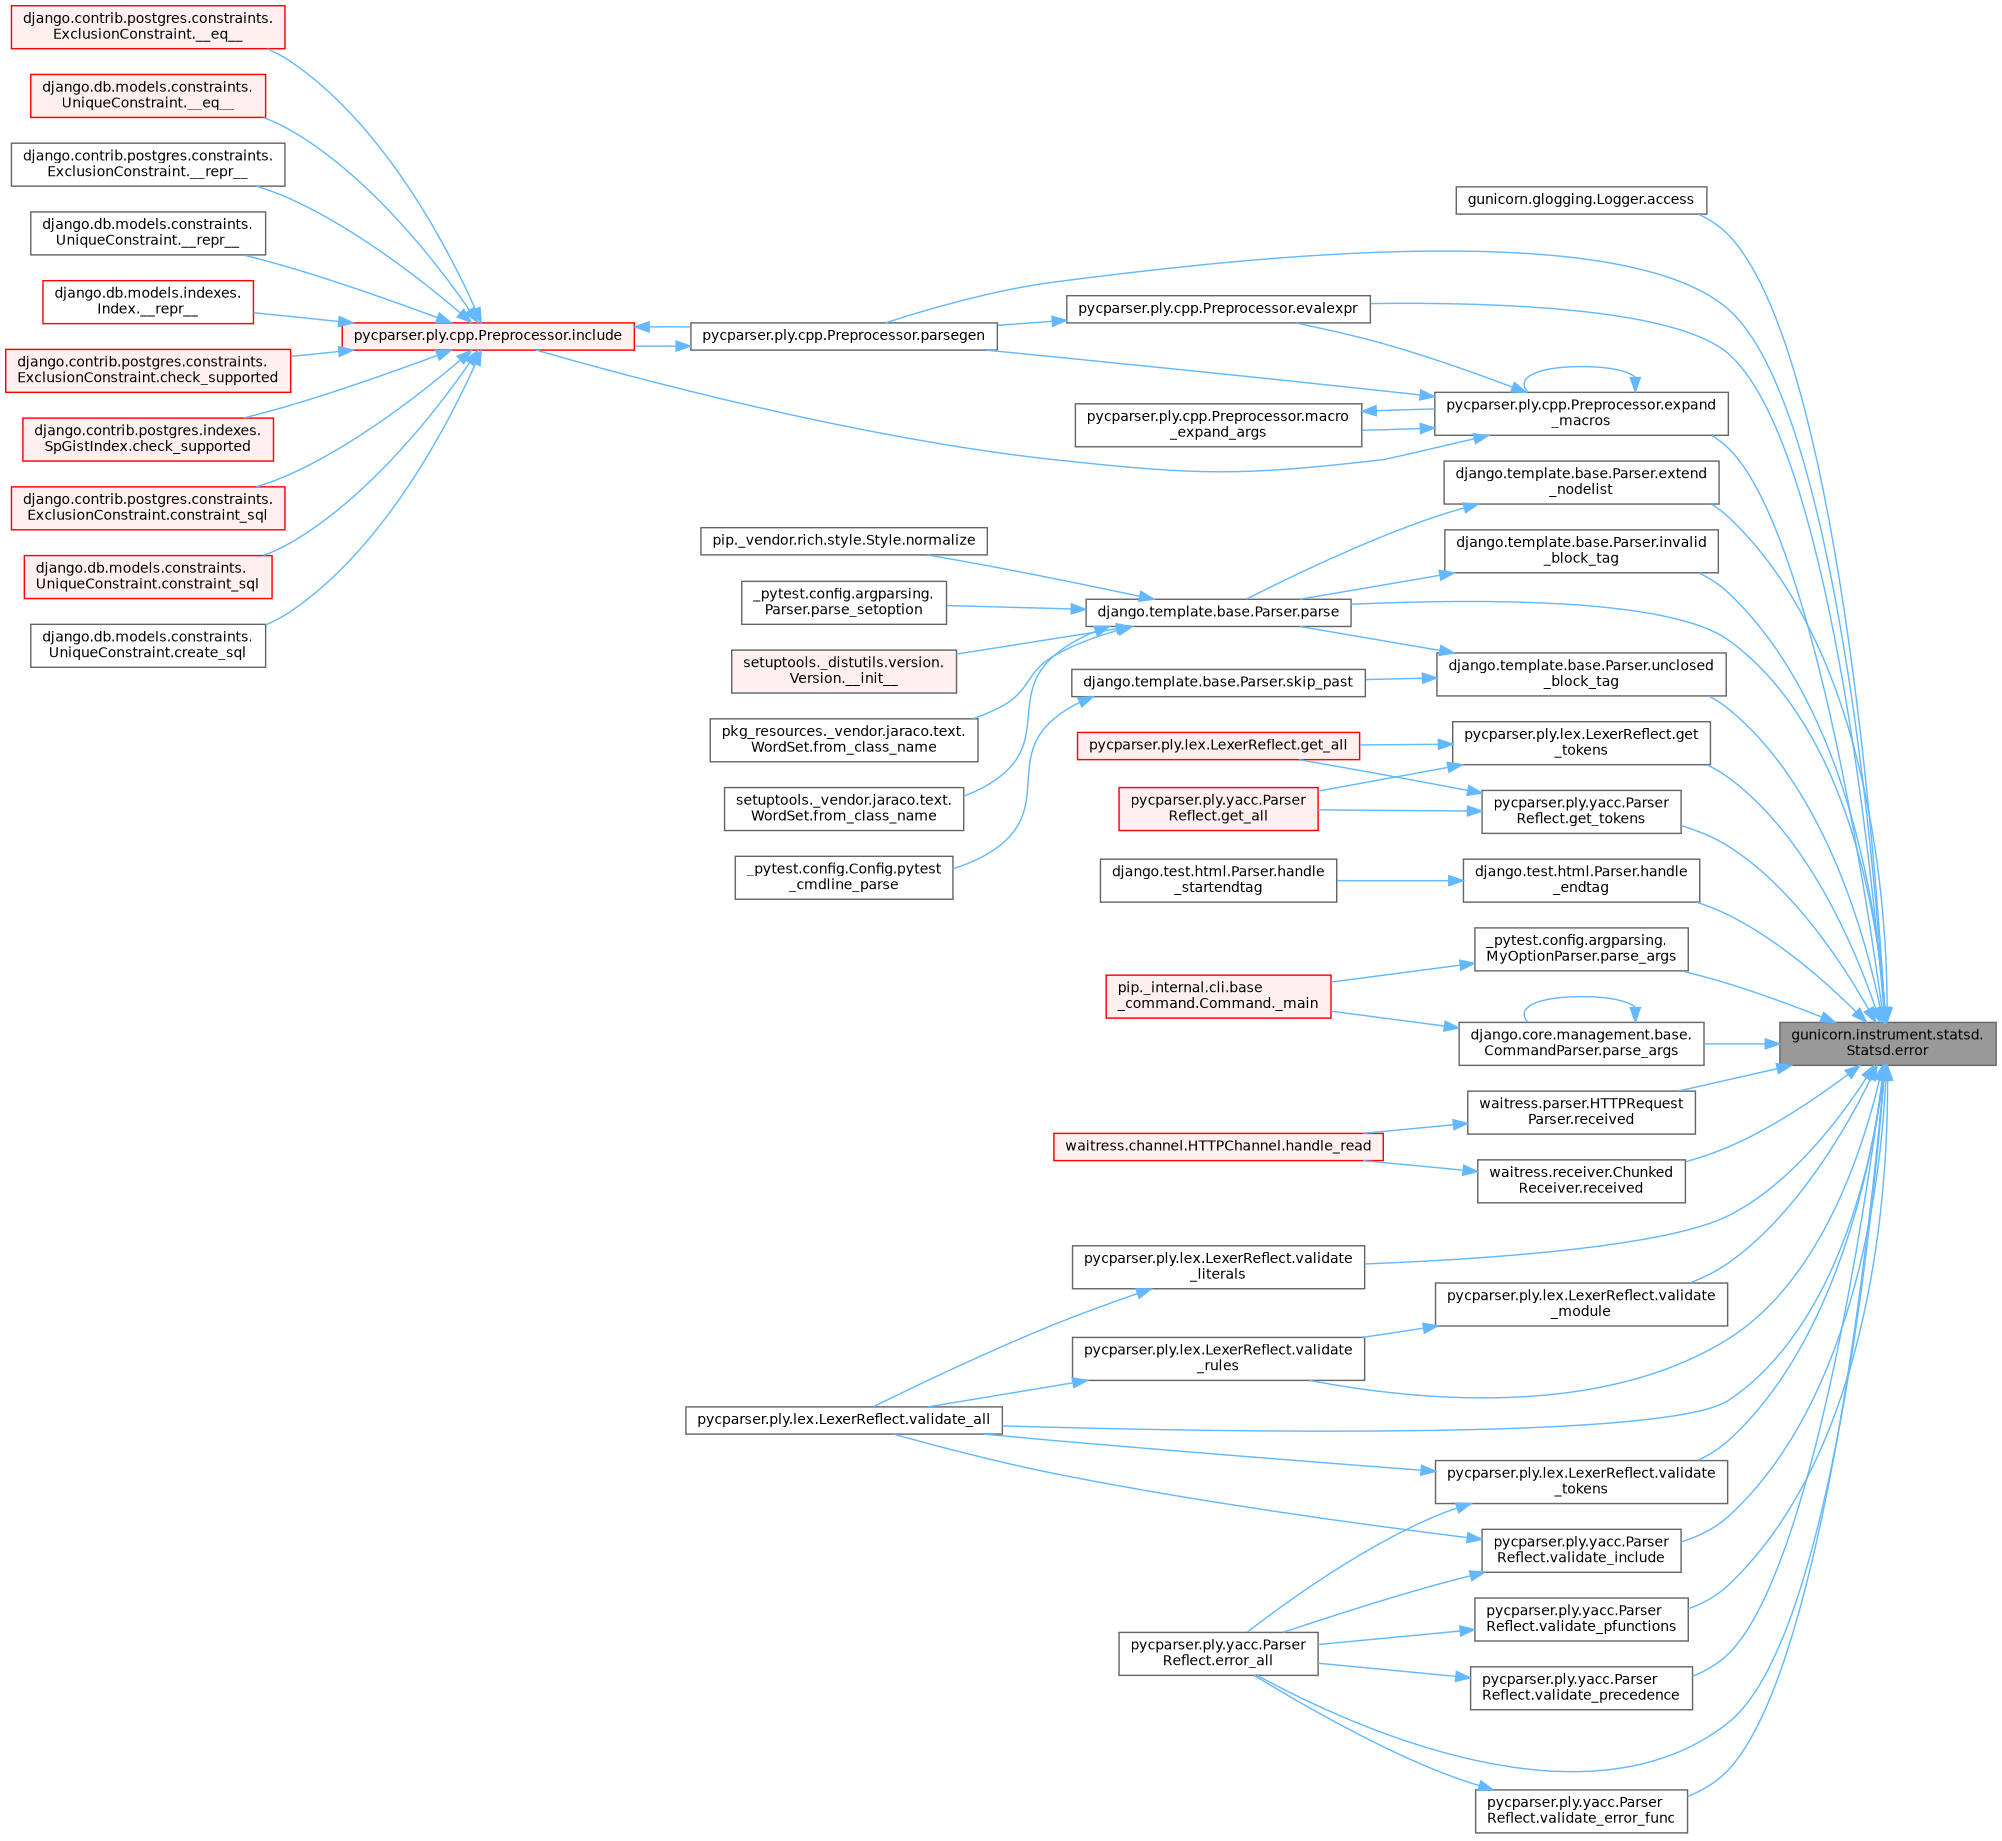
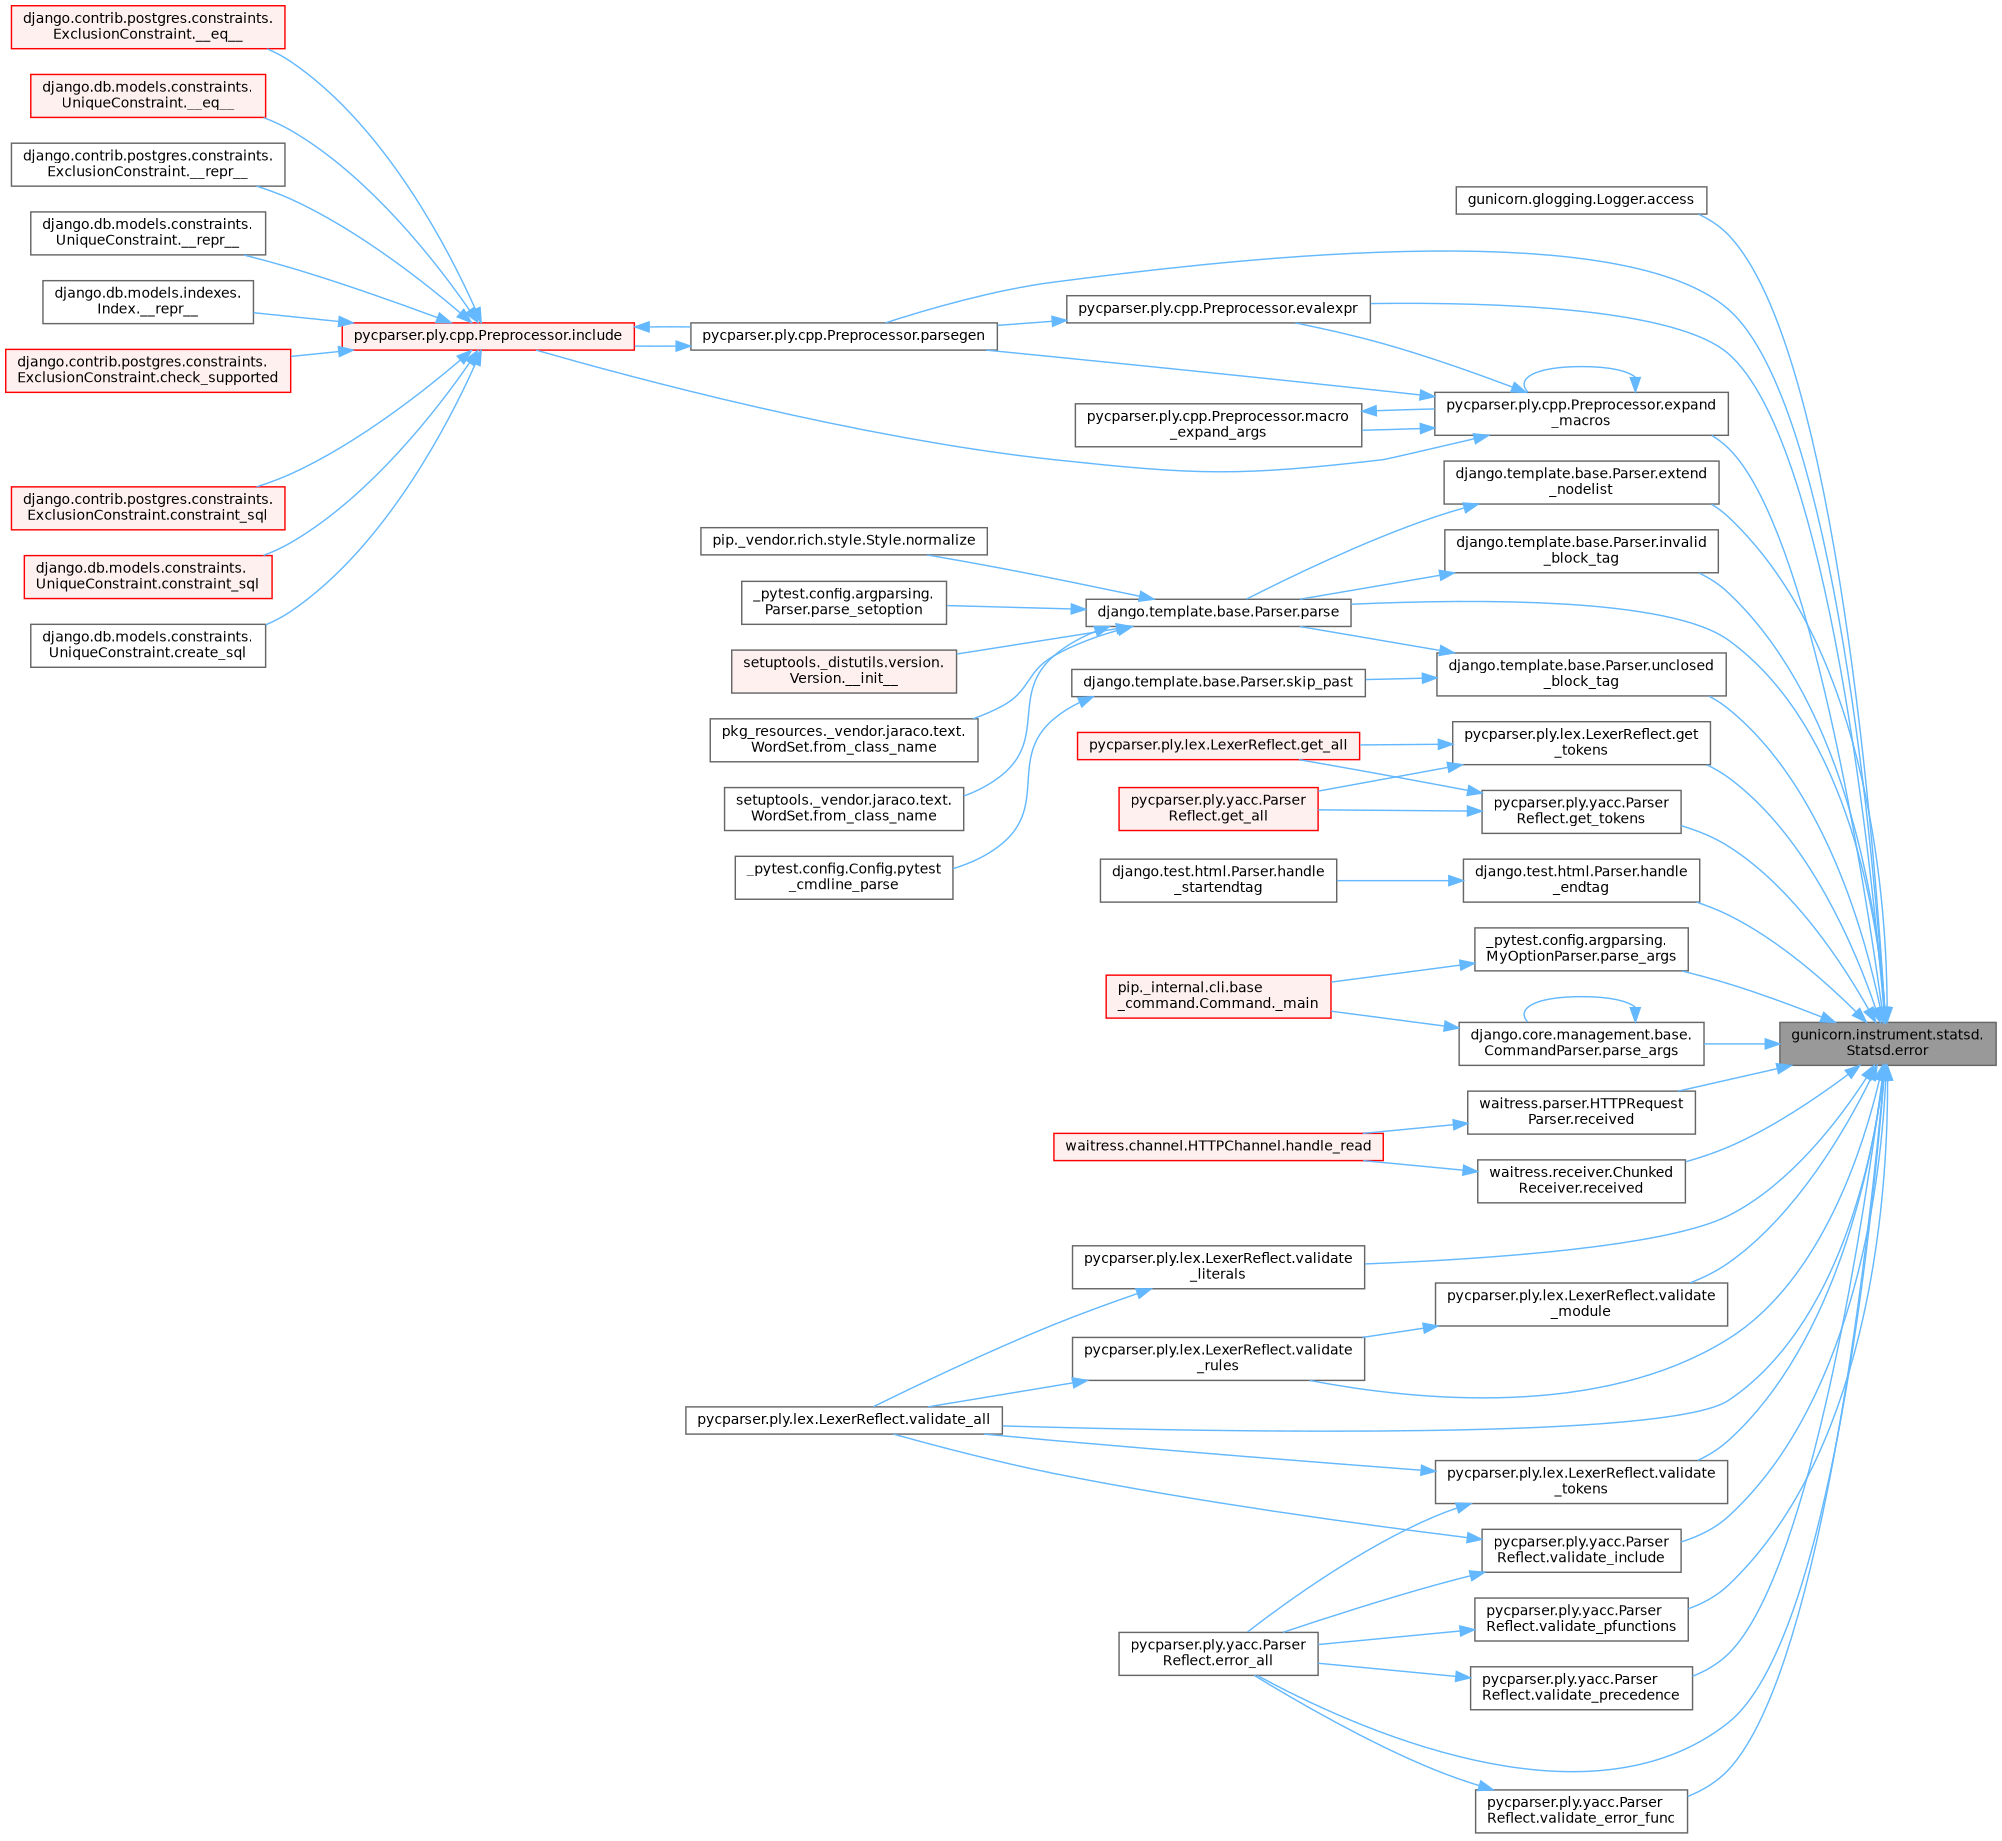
node "django.db.models.indexes. Index.__repr__": color red -> grey40
node "django.contrib.postgres.indexes. SpGistIndex.check_supported": removed
